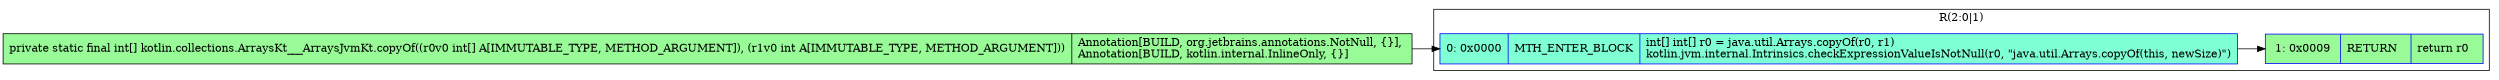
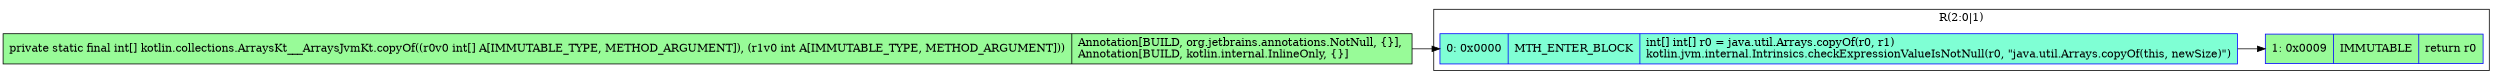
node "1: 0x0009": text "RETURN" -> "IMMUTABLE"
